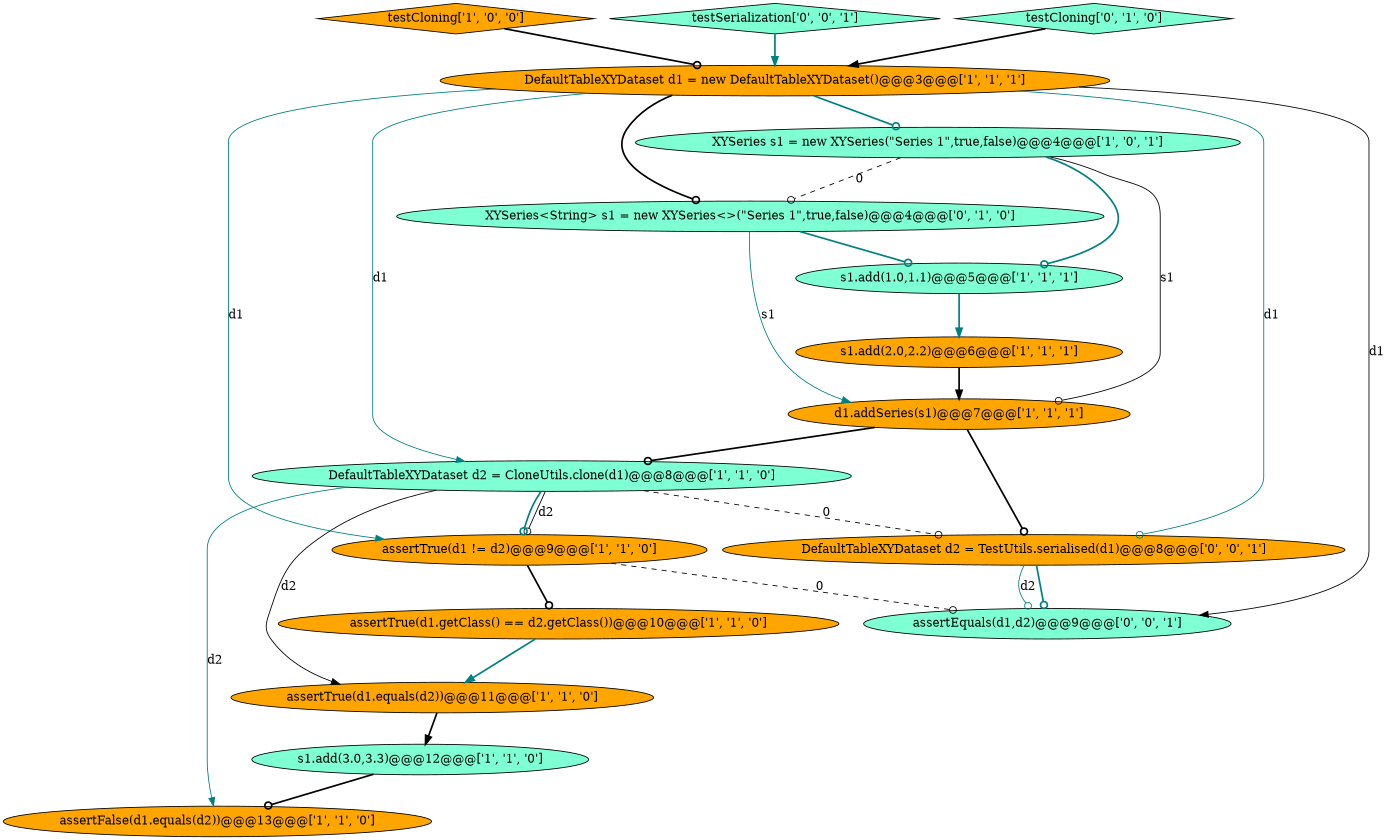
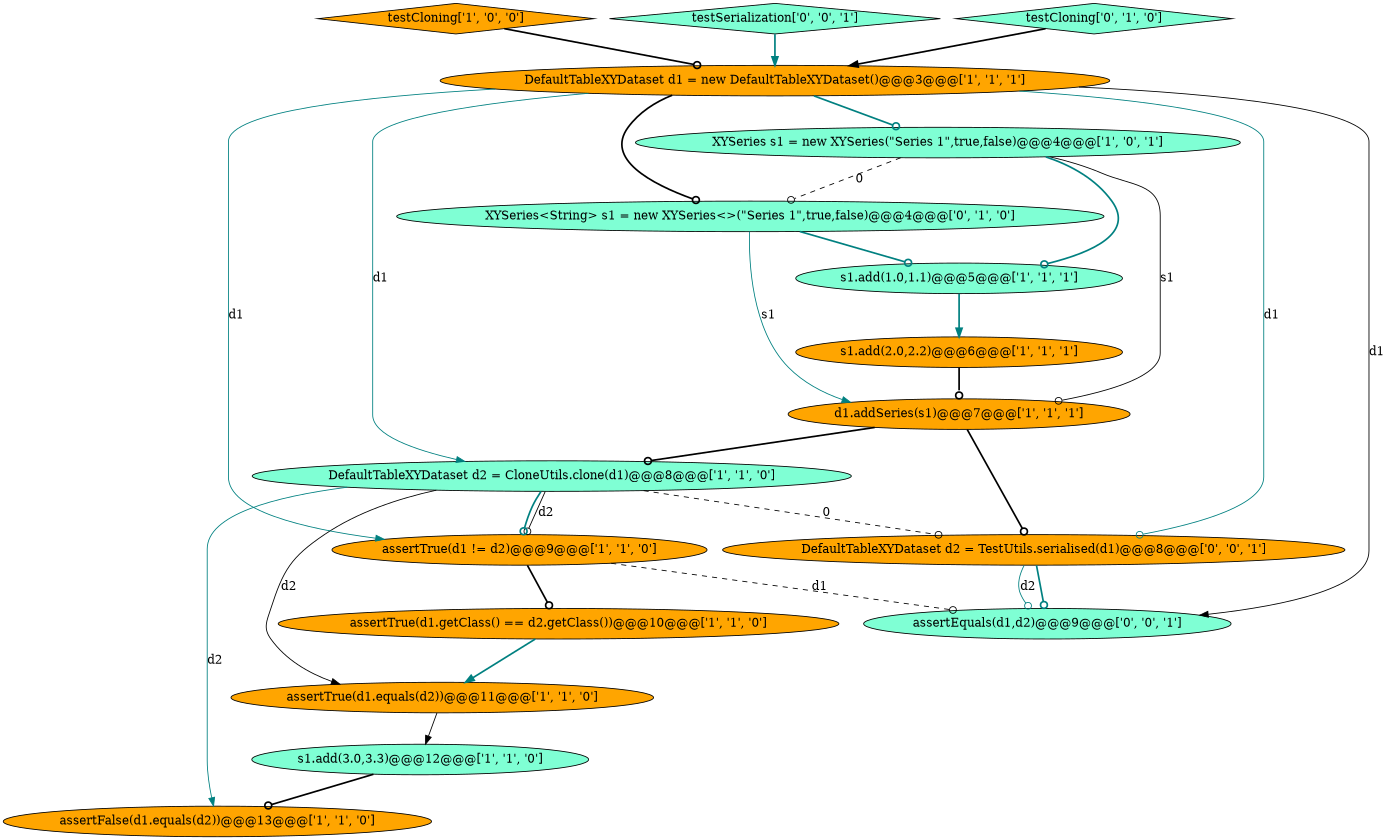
edge "s1.add(2.0,2.2)@@@6@@@['1', '1', '1']" -> "d1.addSeries(s1)@@@7@@@['1', '1', '1']": arrowhead normal -> odot
edge "assertTrue(d1 != d2)@@@9@@@['1', '1', '0']" -> "assertEquals(d1,d2)@@@9@@@['0', '0', '1']": label "0" -> "d1"
edge "assertTrue(d1.equals(d2))@@@11@@@['1', '1', '0']" -> "s1.add(3.0,3.3)@@@12@@@['1', '1', '0']": style bold -> solid
